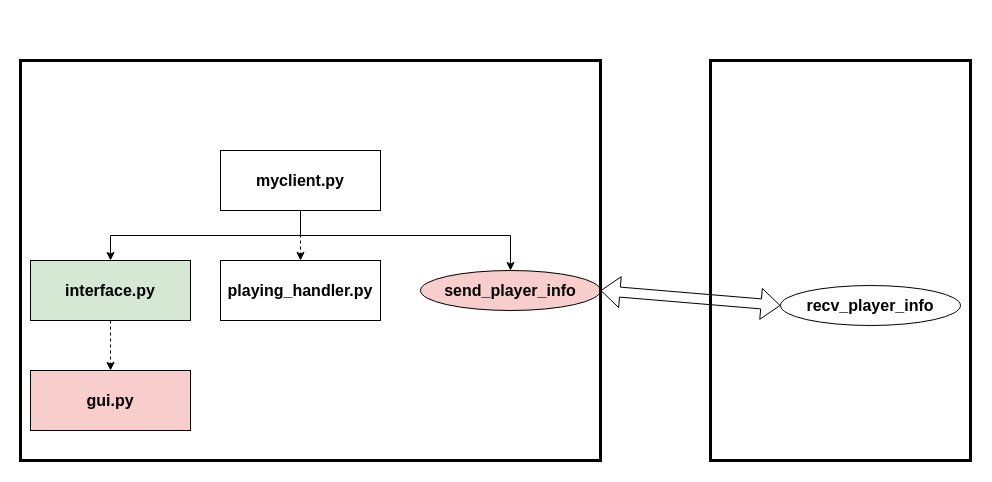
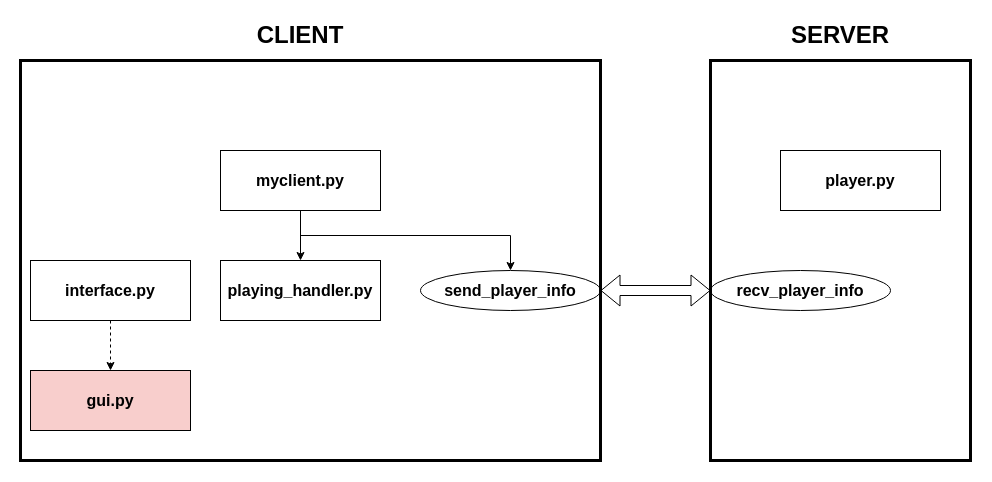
node "CLIENT": added
node "SERVER": added
node "player.py": added
edge "myclient.py" -> "interface.py": removed
edge "myclient.py" -> "playing_handler.py": style dashed -> solid
node "interface.py": fillcolor #d5e8d4 -> #ffffff
node "send_player_info": fillcolor #f8cecc -> #ffffff
node "recv_player_info": moved (871, 306) -> (801, 291)
